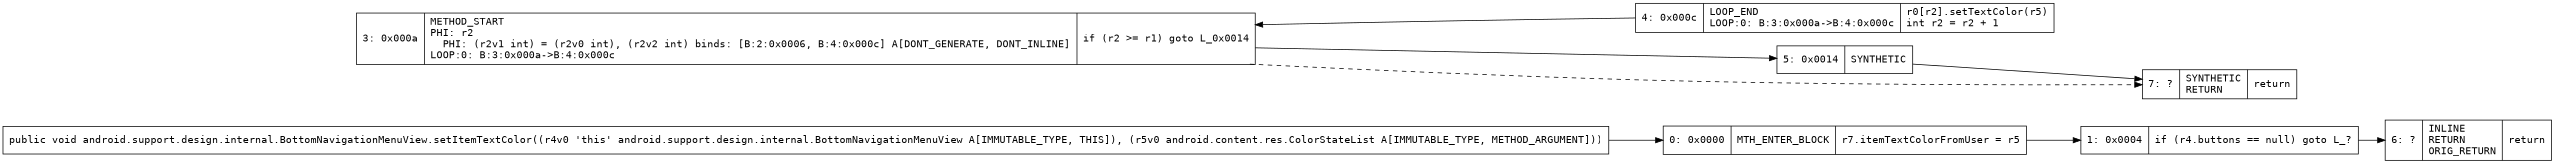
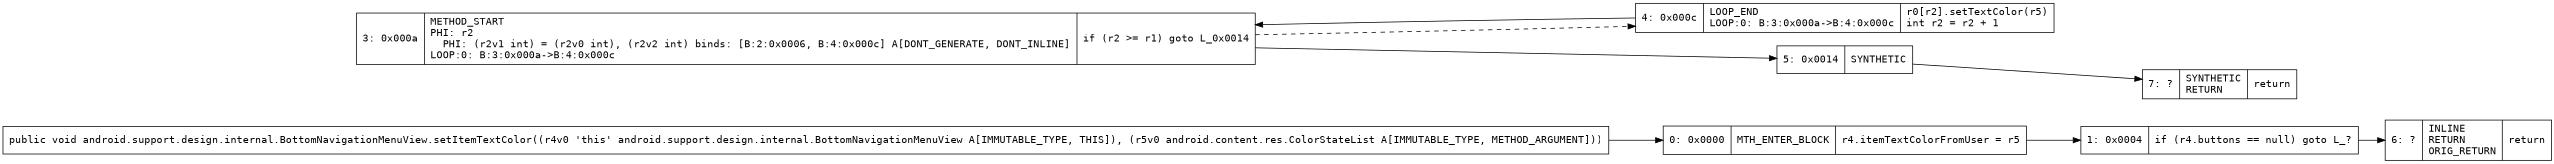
edge "3: 0x000a" -> "7: ?": now "3: 0x000a" -> "4: 0x000c"
node "0: 0x0000": text "r7.itemTextColorFromUser = r5" -> "r4.itemTextColorFromUser = r5"
